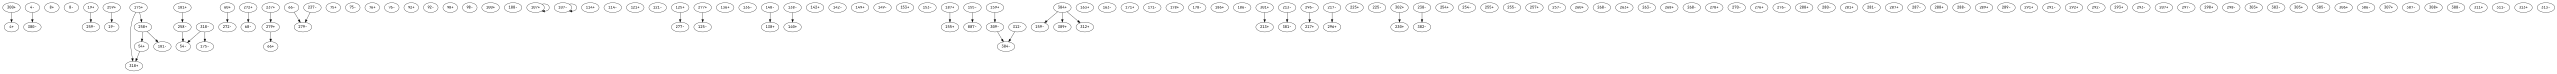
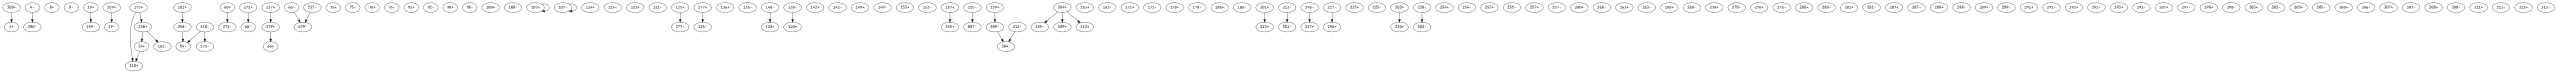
node "279-": label "279-" -> "679-"
